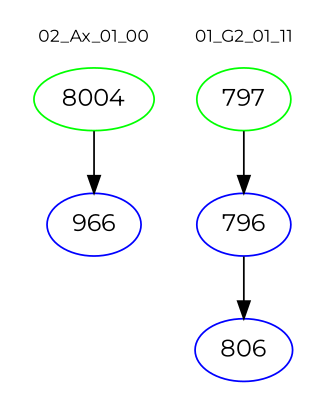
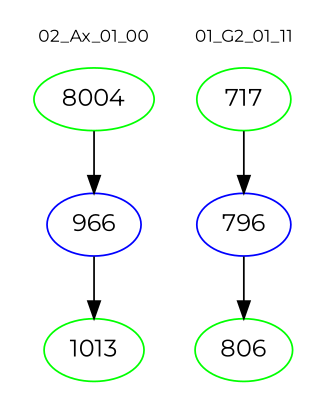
node "797": label "797" -> "717"
node "1013": added
node "806": color blue -> green
